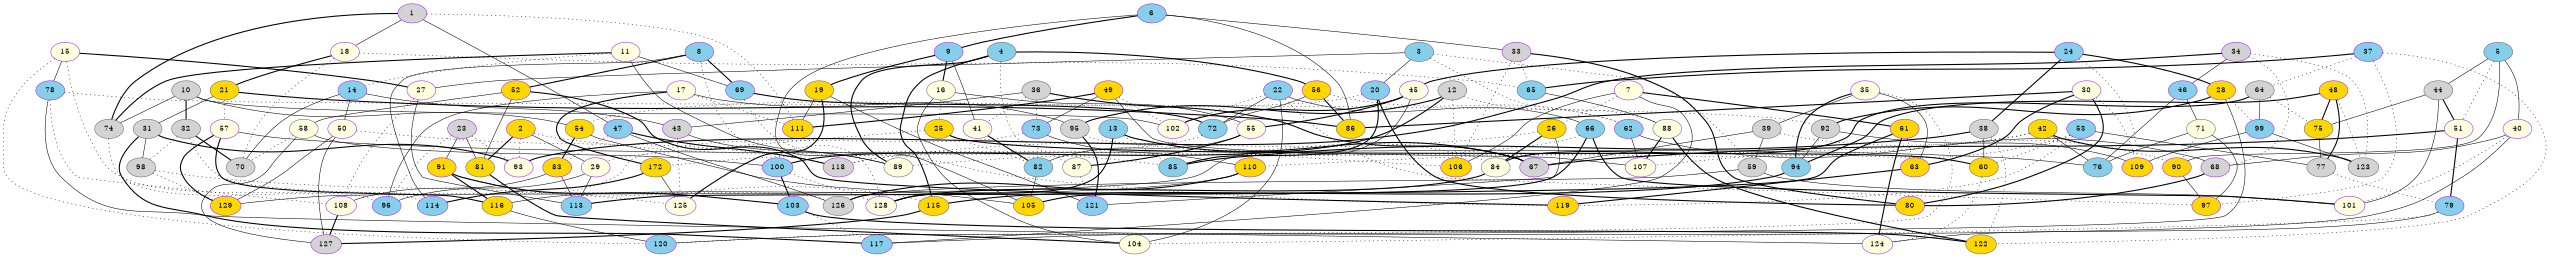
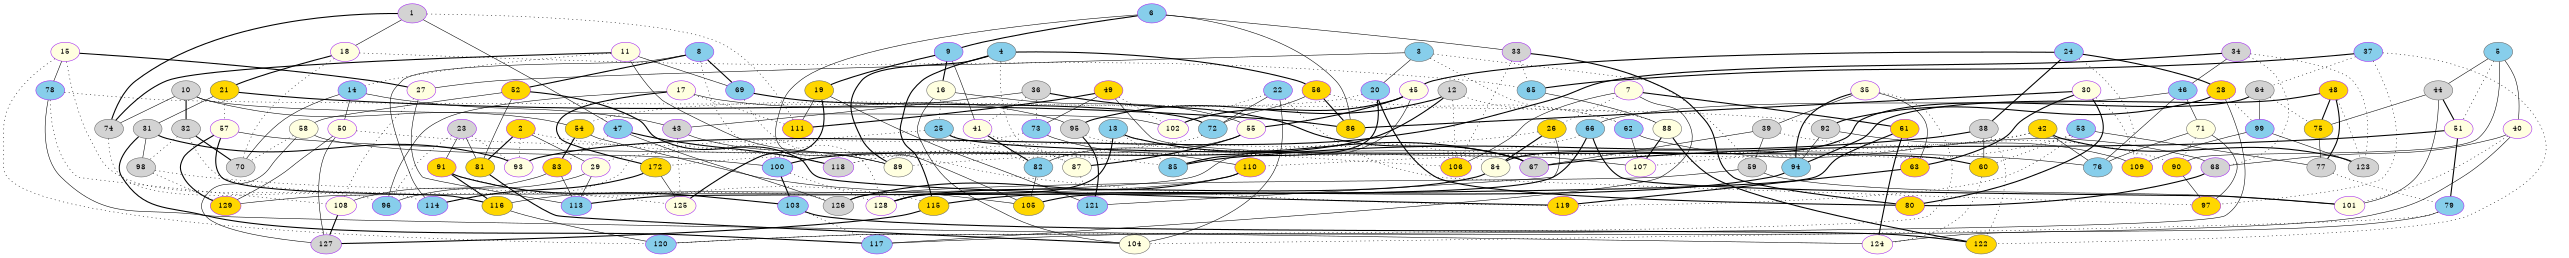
edge "22" -- "66": now "46" -- "66"
node "25": fillcolor gold -> skyblue
edge "41" -- "87": added
